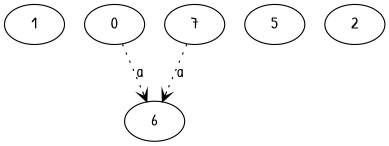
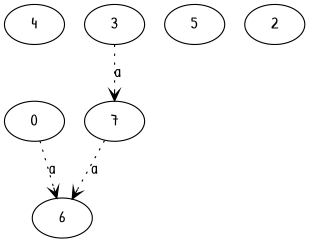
node "1": label "1" -> "4"
node "3": added
